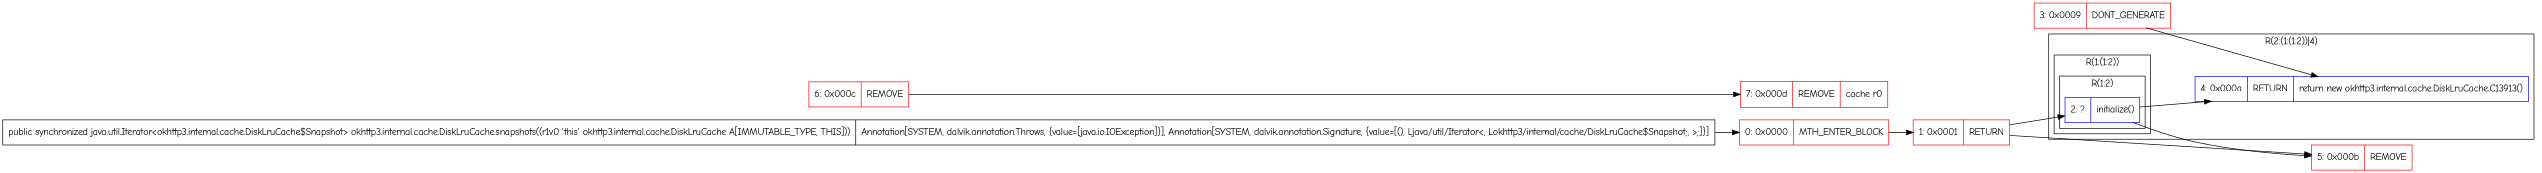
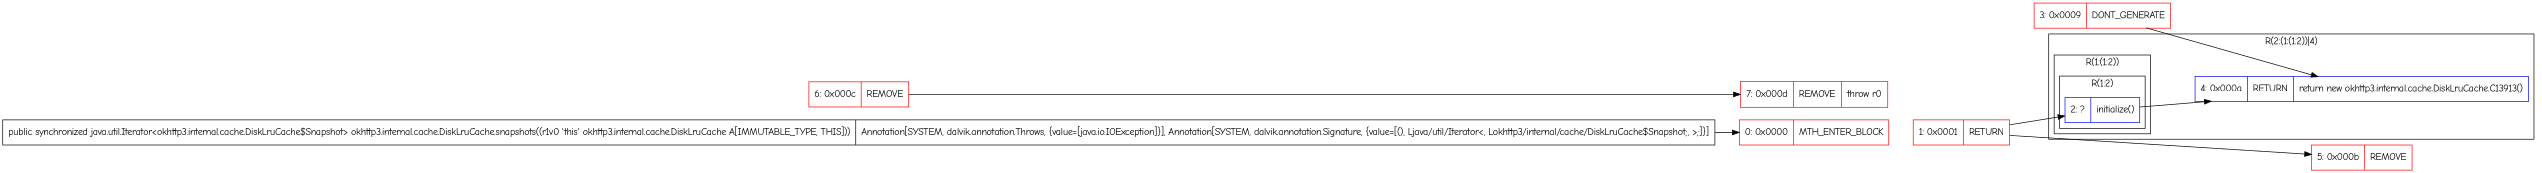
node "7: 0x000d": text "cache r0" -> "throw r0"
edge "0: 0x0000" -> "1: 0x0001": removed
edge "2: ?" -> "5: 0x000b": removed
